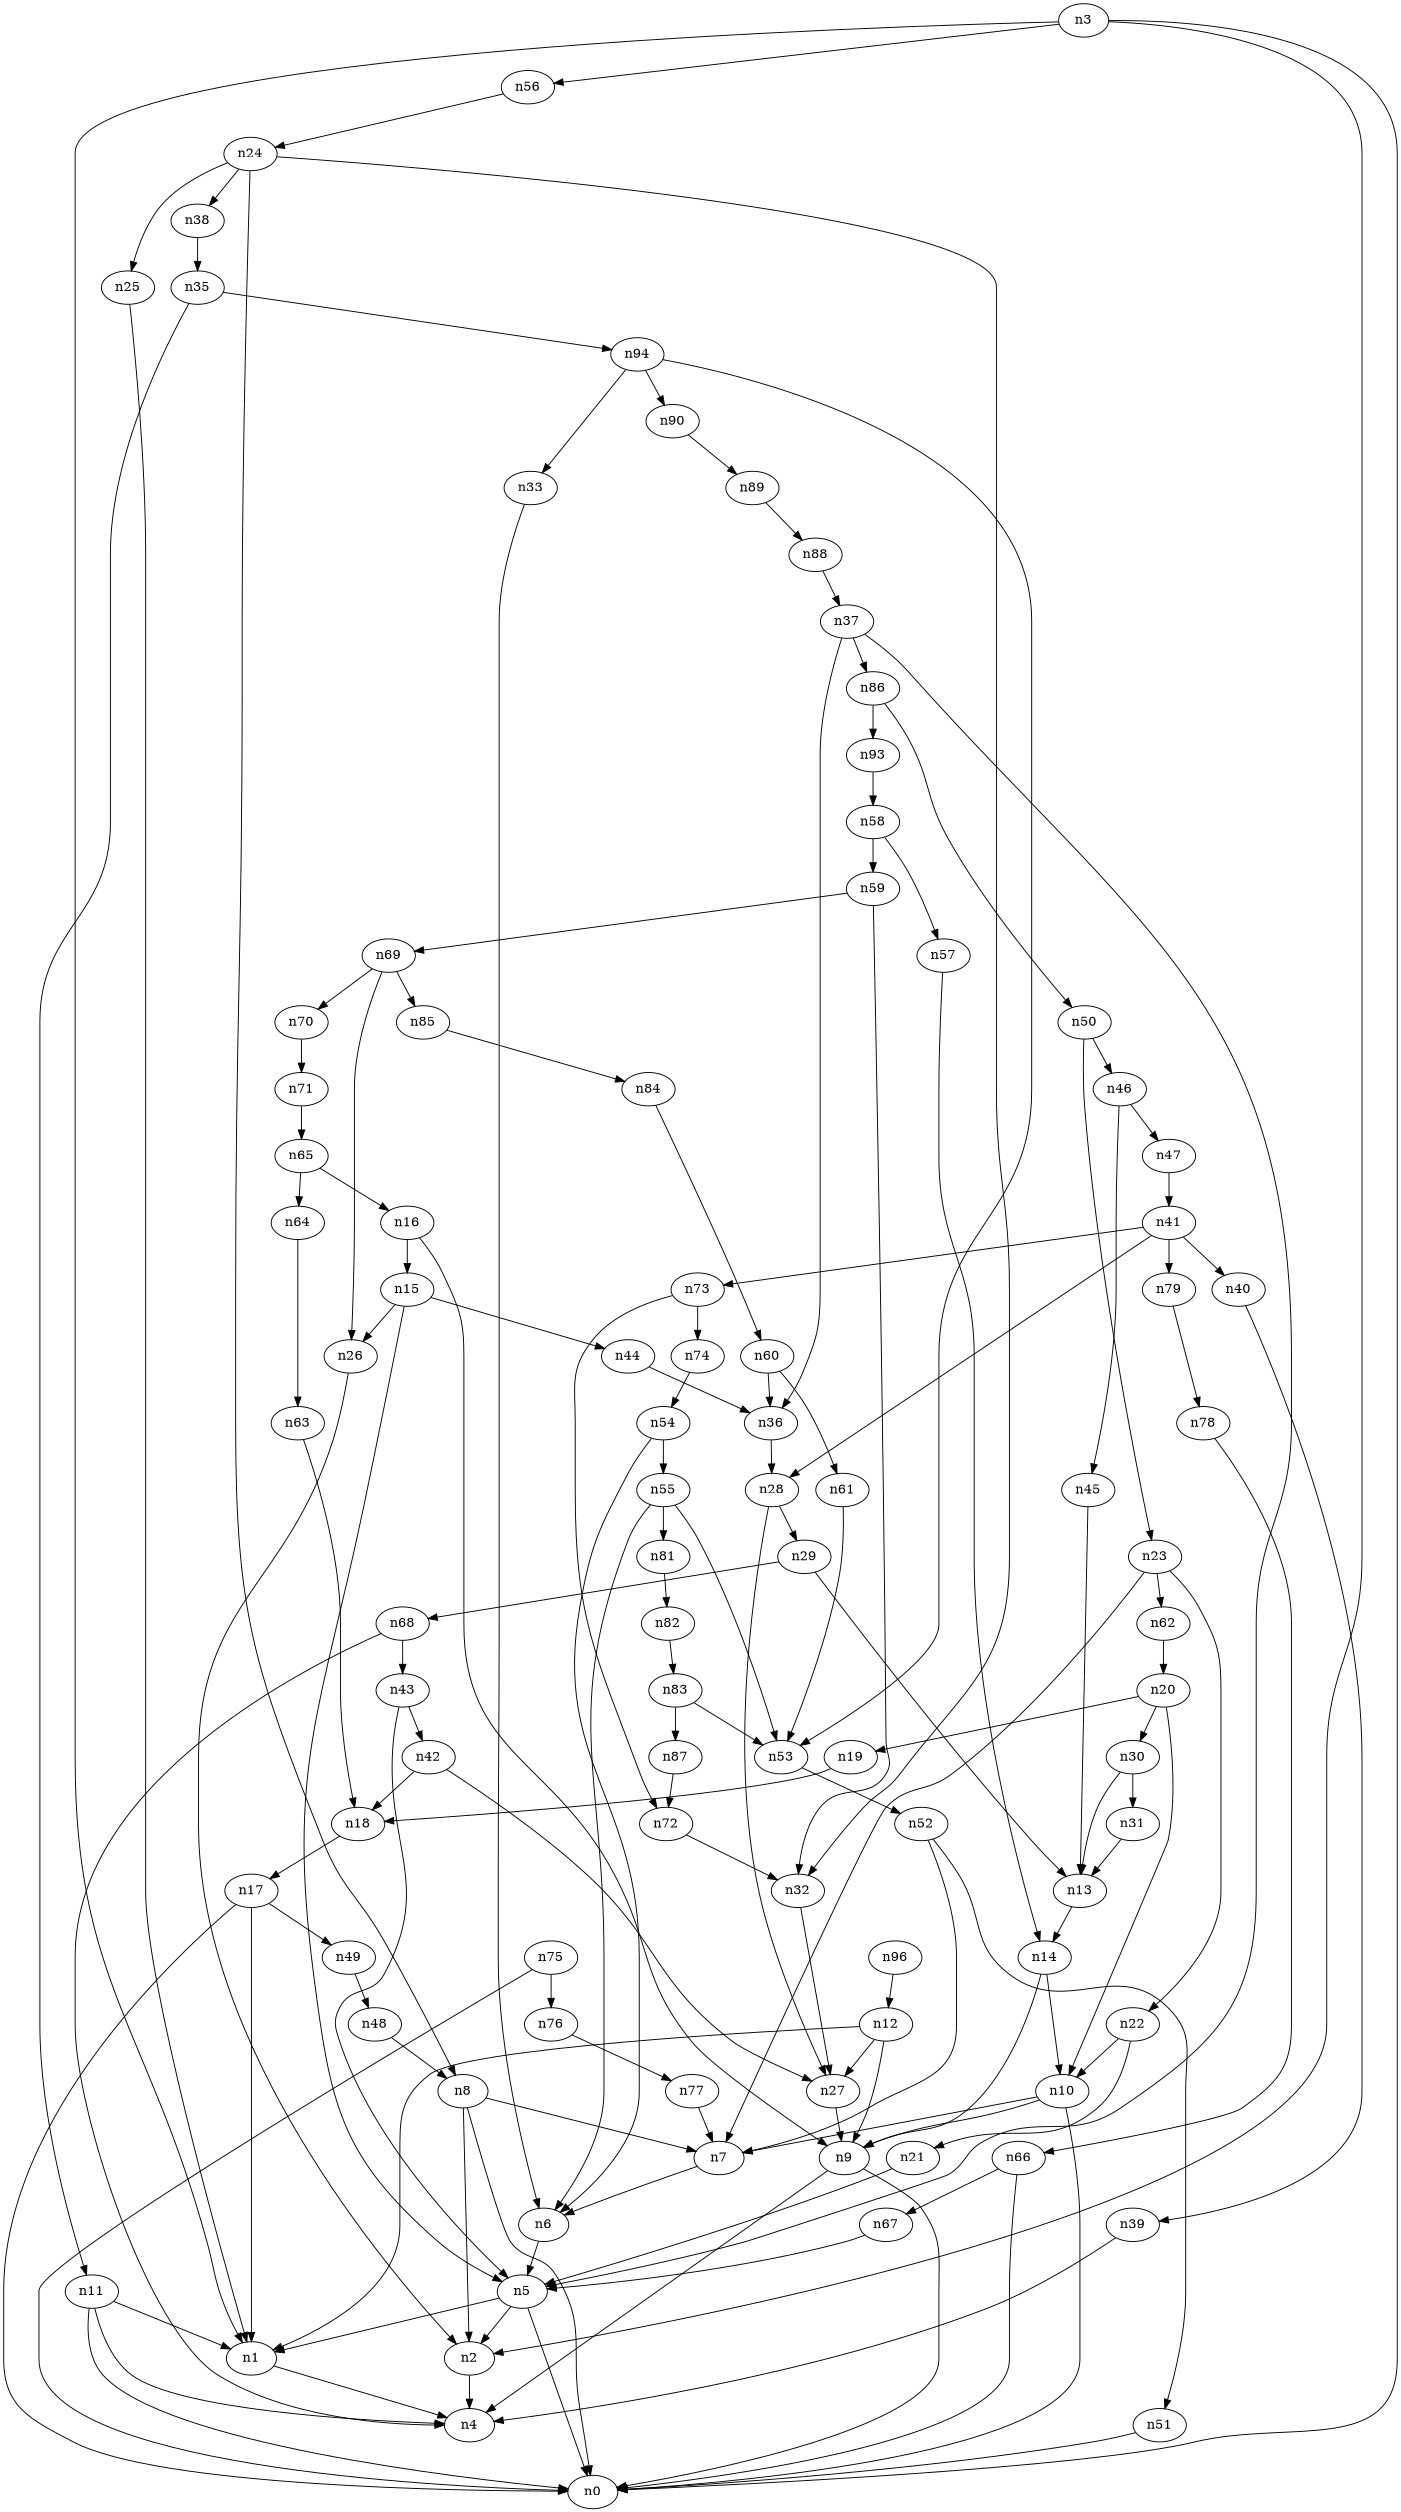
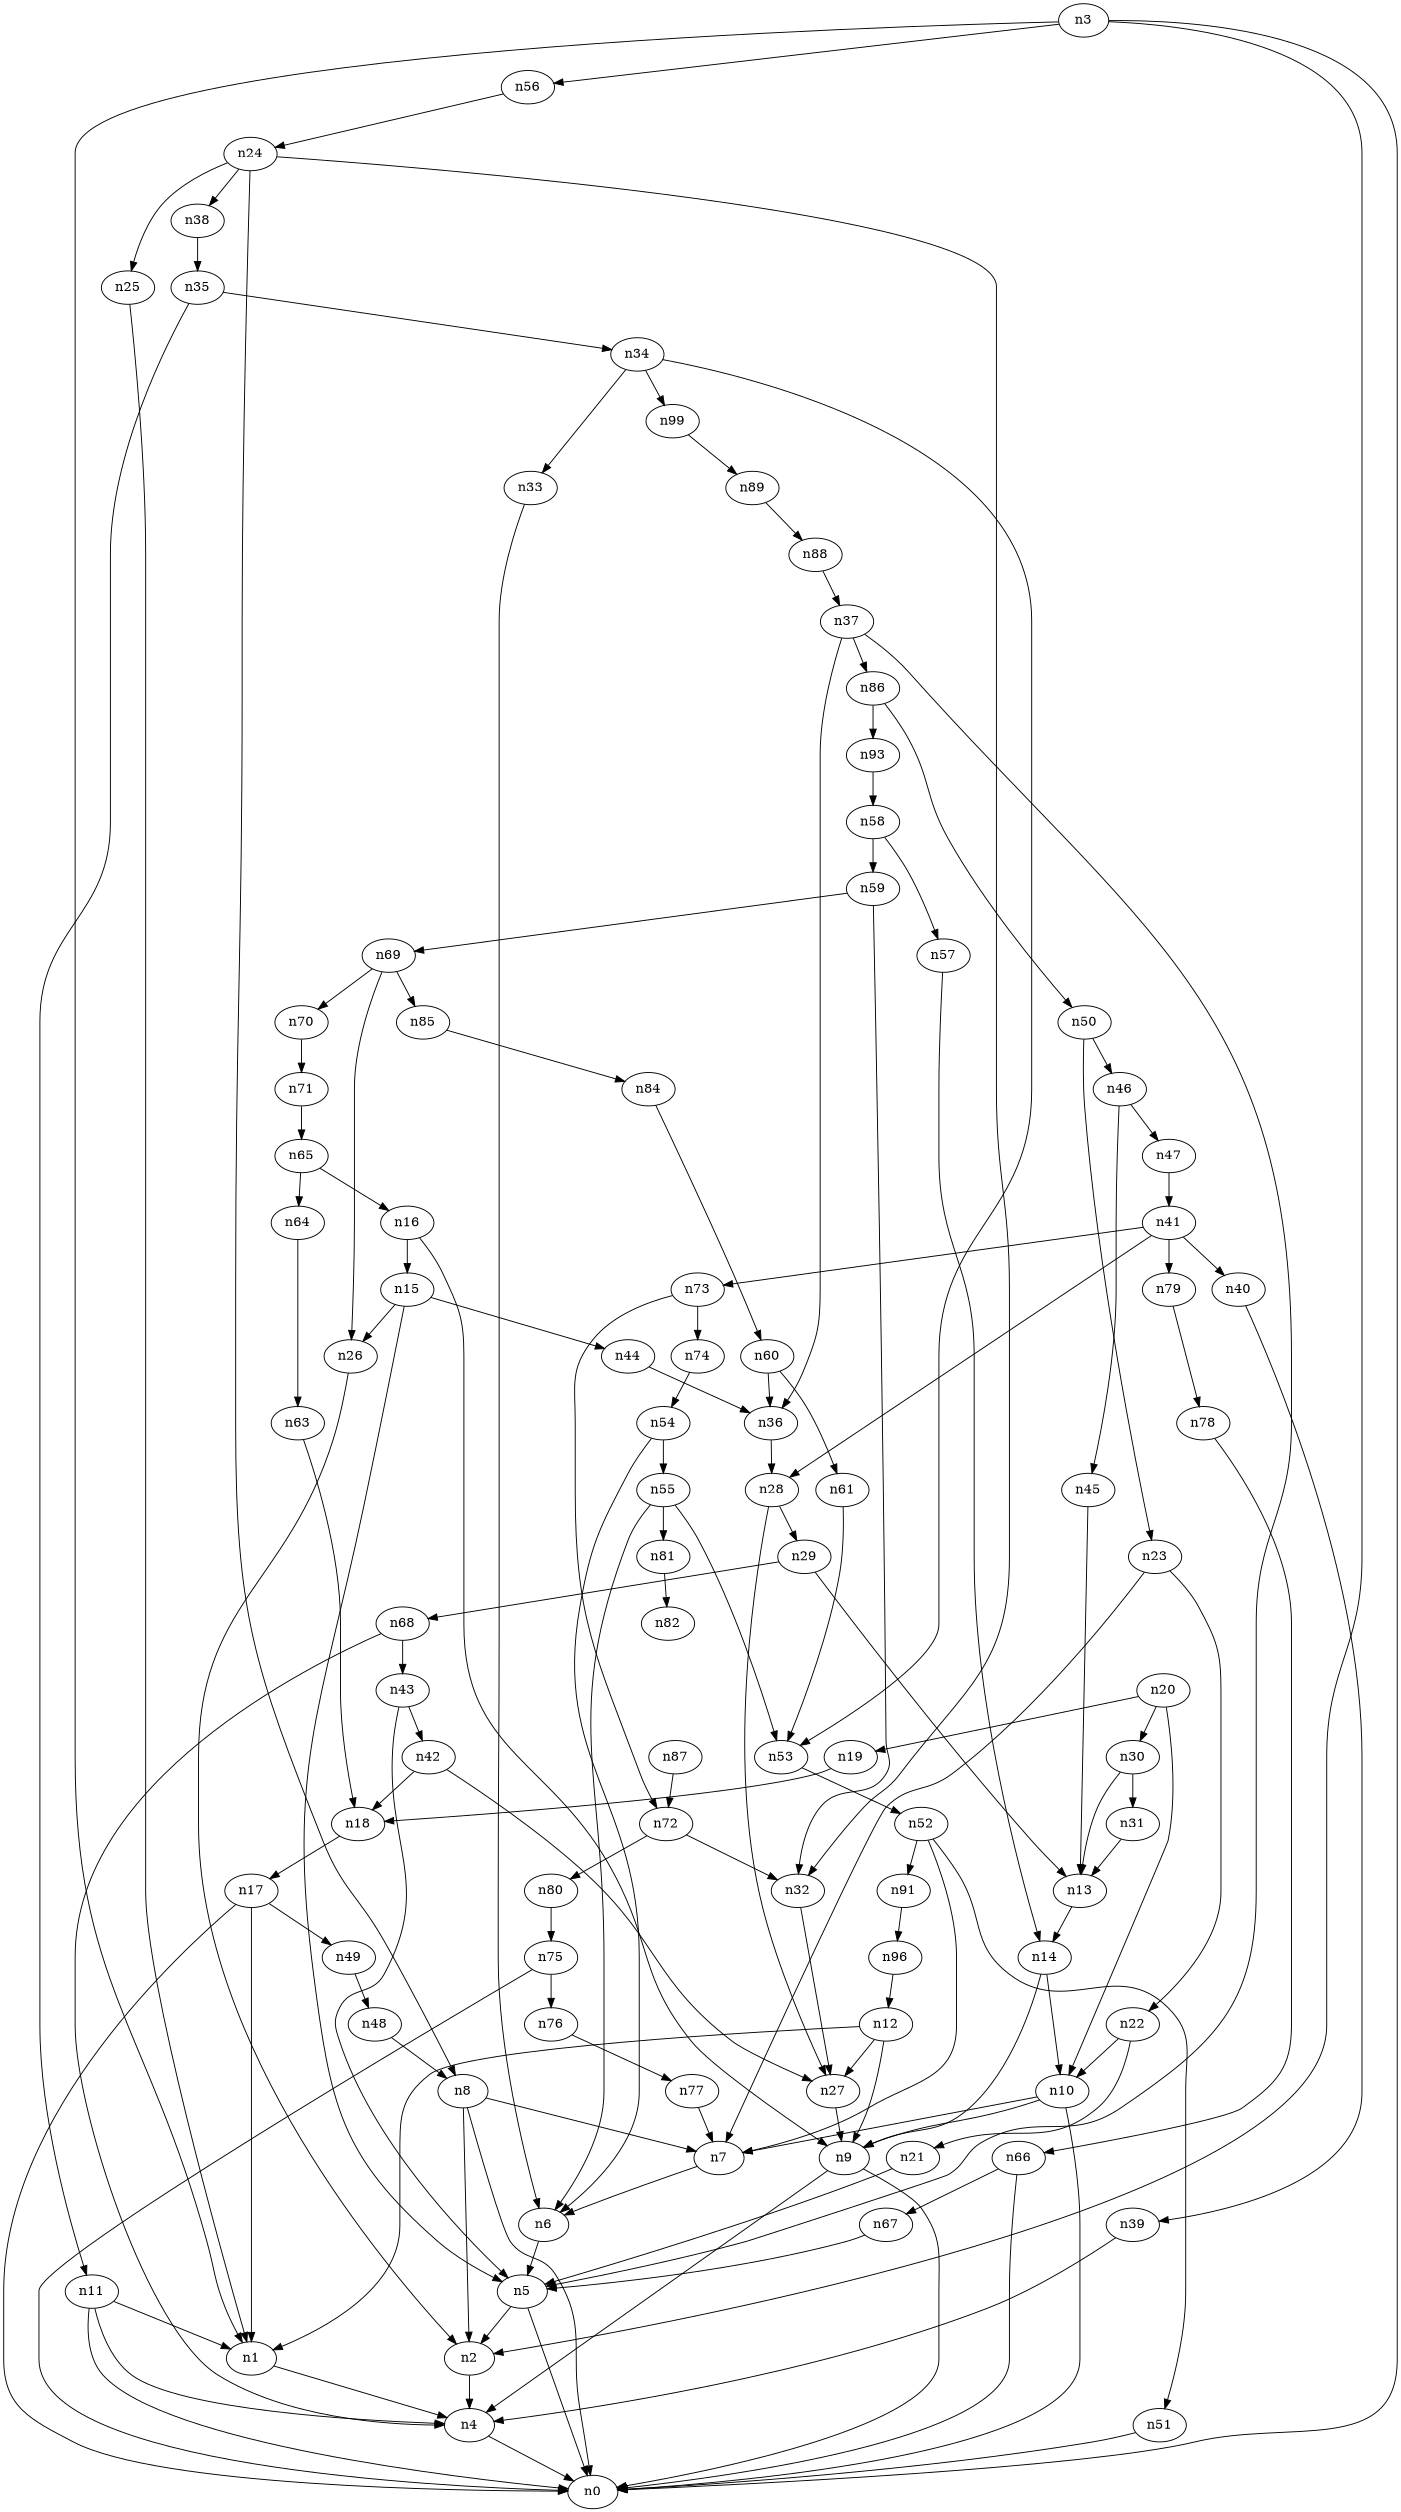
node "n94": label "n94" -> "n34"
node "n90": label "n90" -> "n99"
node "n62": removed
node "n83": removed
node "n80": added
node "n91": added
edge "n5" -> "n1": removed
edge "n4" -> "n0": added
